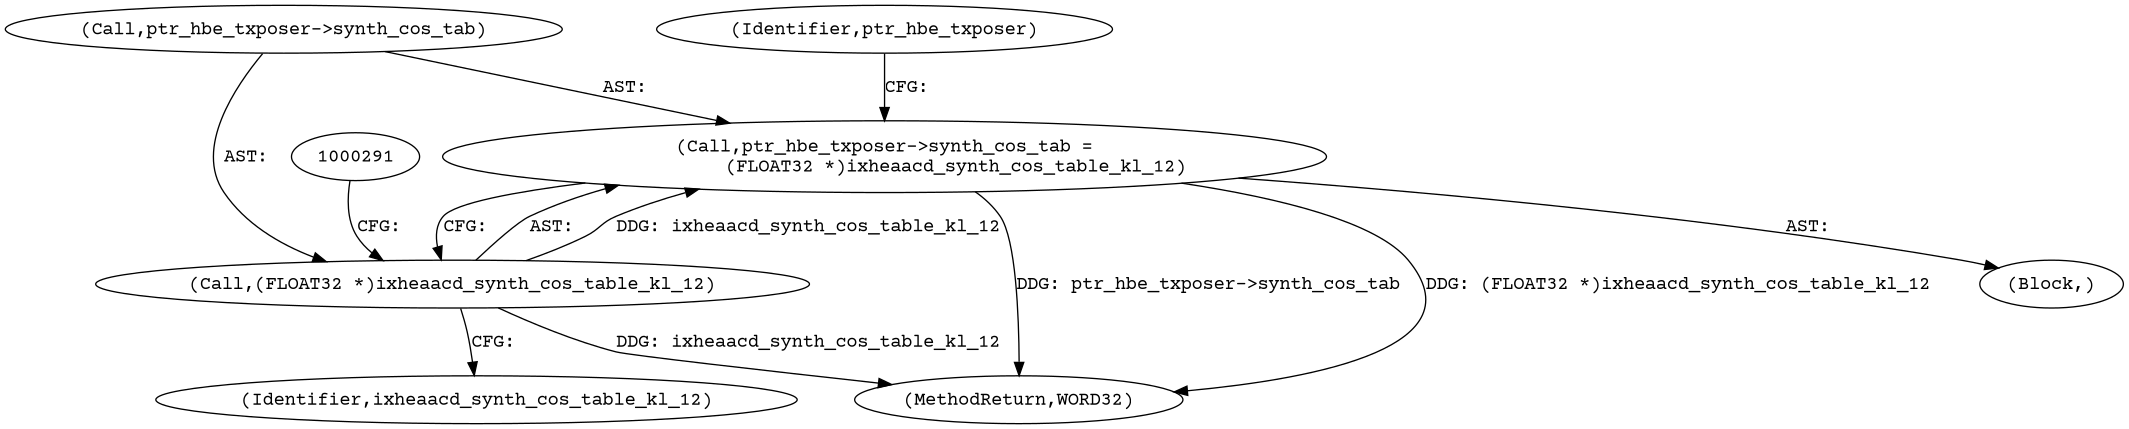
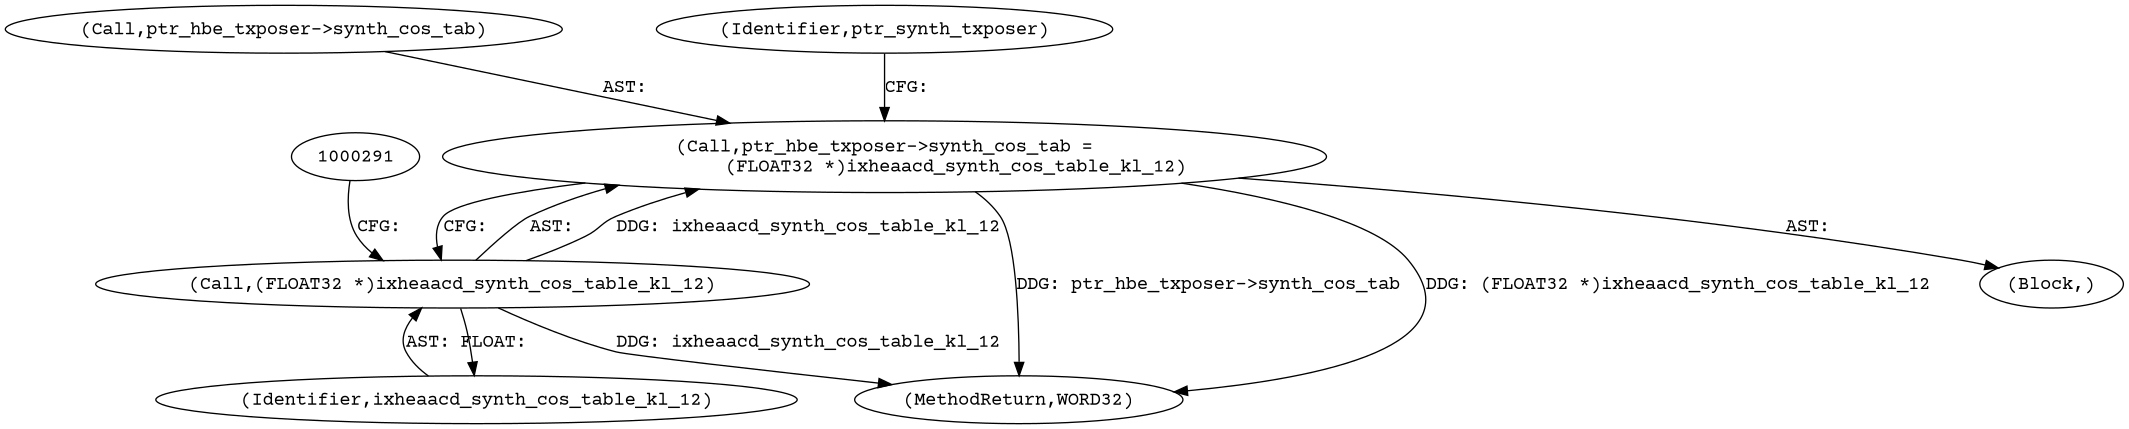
node "(Identifier,ptr_hbe_txposer)": label "(Identifier,ptr_hbe_txposer)" -> "(Identifier,ptr_synth_txposer)"
edge "(Call,ptr_hbe_txposer->synth_cos_tab)" -> "(Call,(FLOAT32 *)ixheaacd_synth_cos_table_kl_12)": now "(Identifier,ixheaacd_synth_cos_table_kl_12)" -> "(Call,(FLOAT32 *)ixheaacd_synth_cos_table_kl_12)"
edge "(Call,(FLOAT32 *)ixheaacd_synth_cos_table_kl_12)" -> "(Identifier,ixheaacd_synth_cos_table_kl_12)": label "CFG: " -> "FLOAT: "
